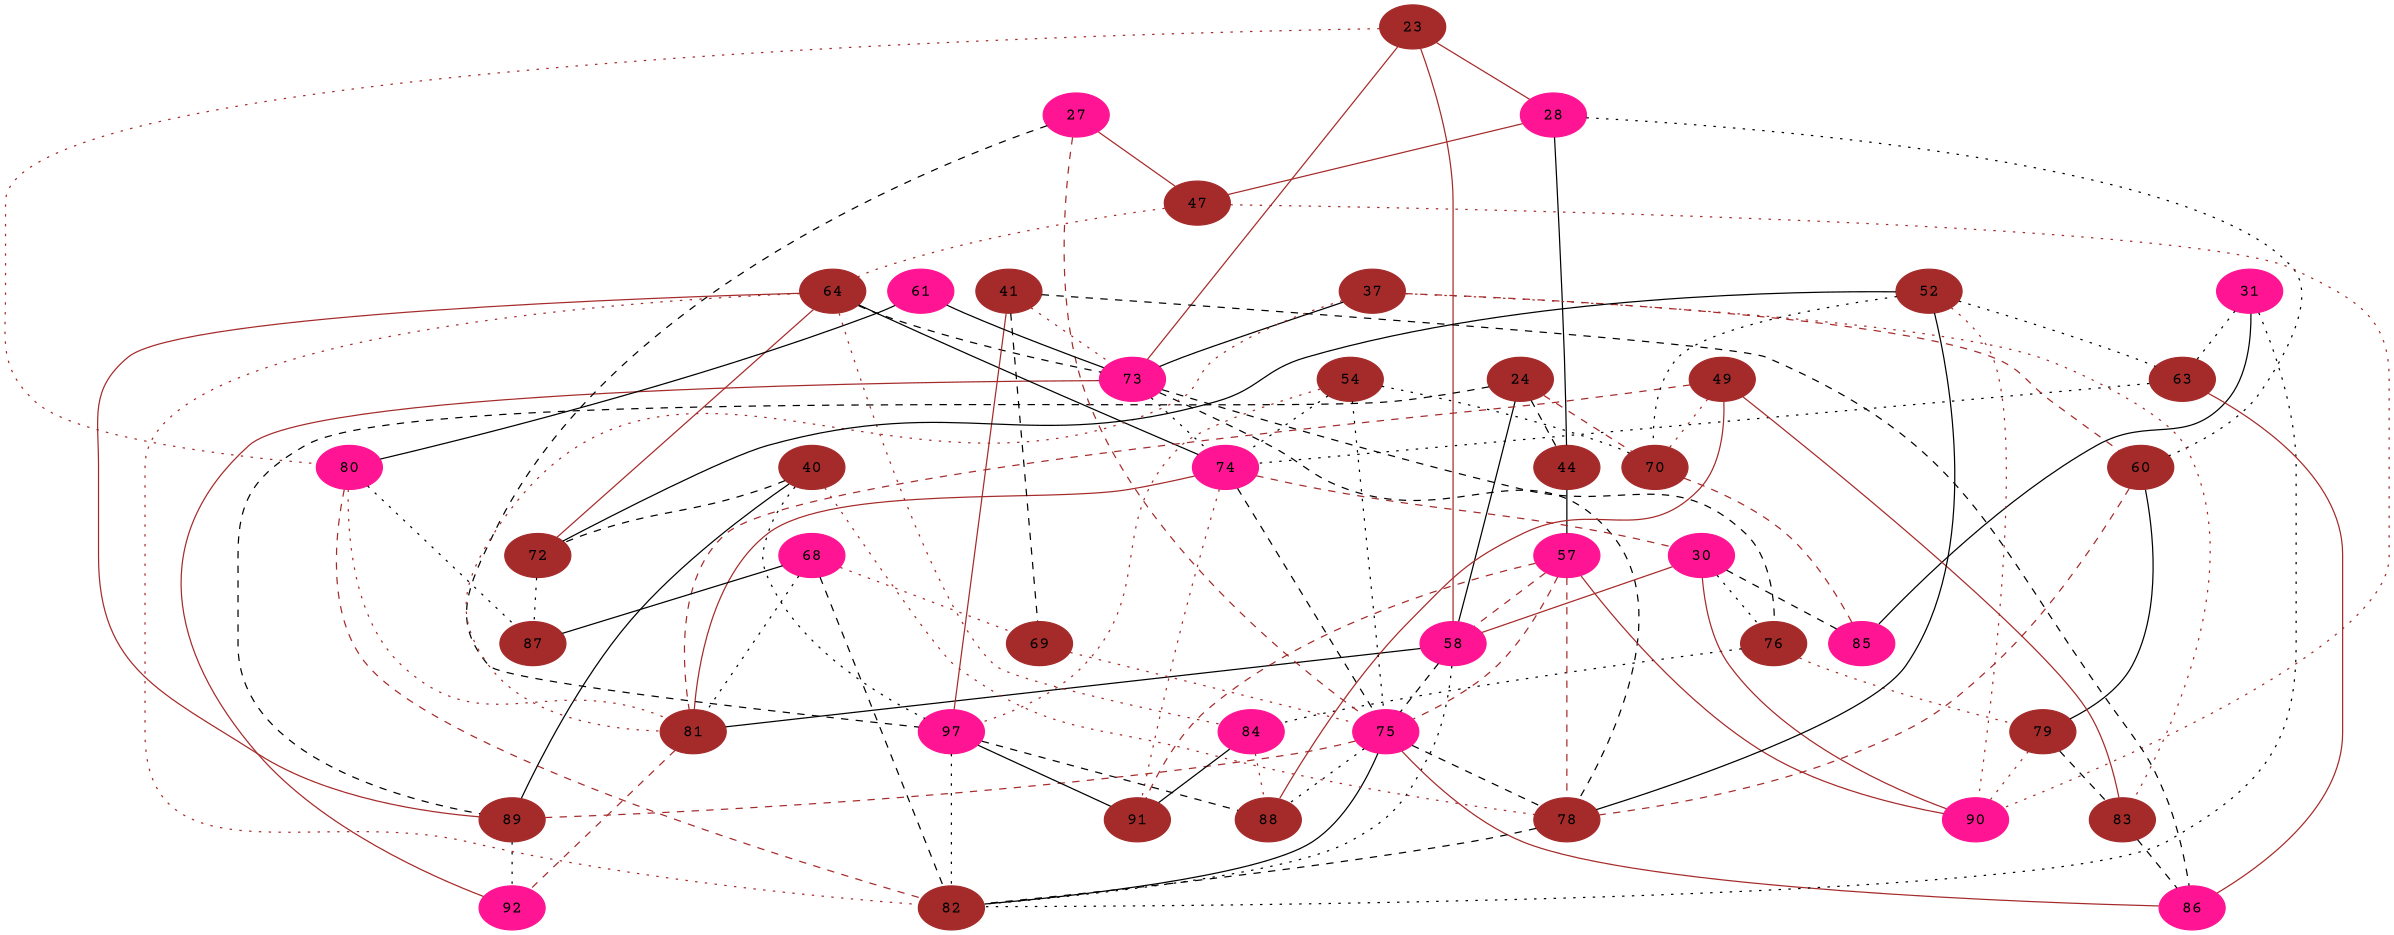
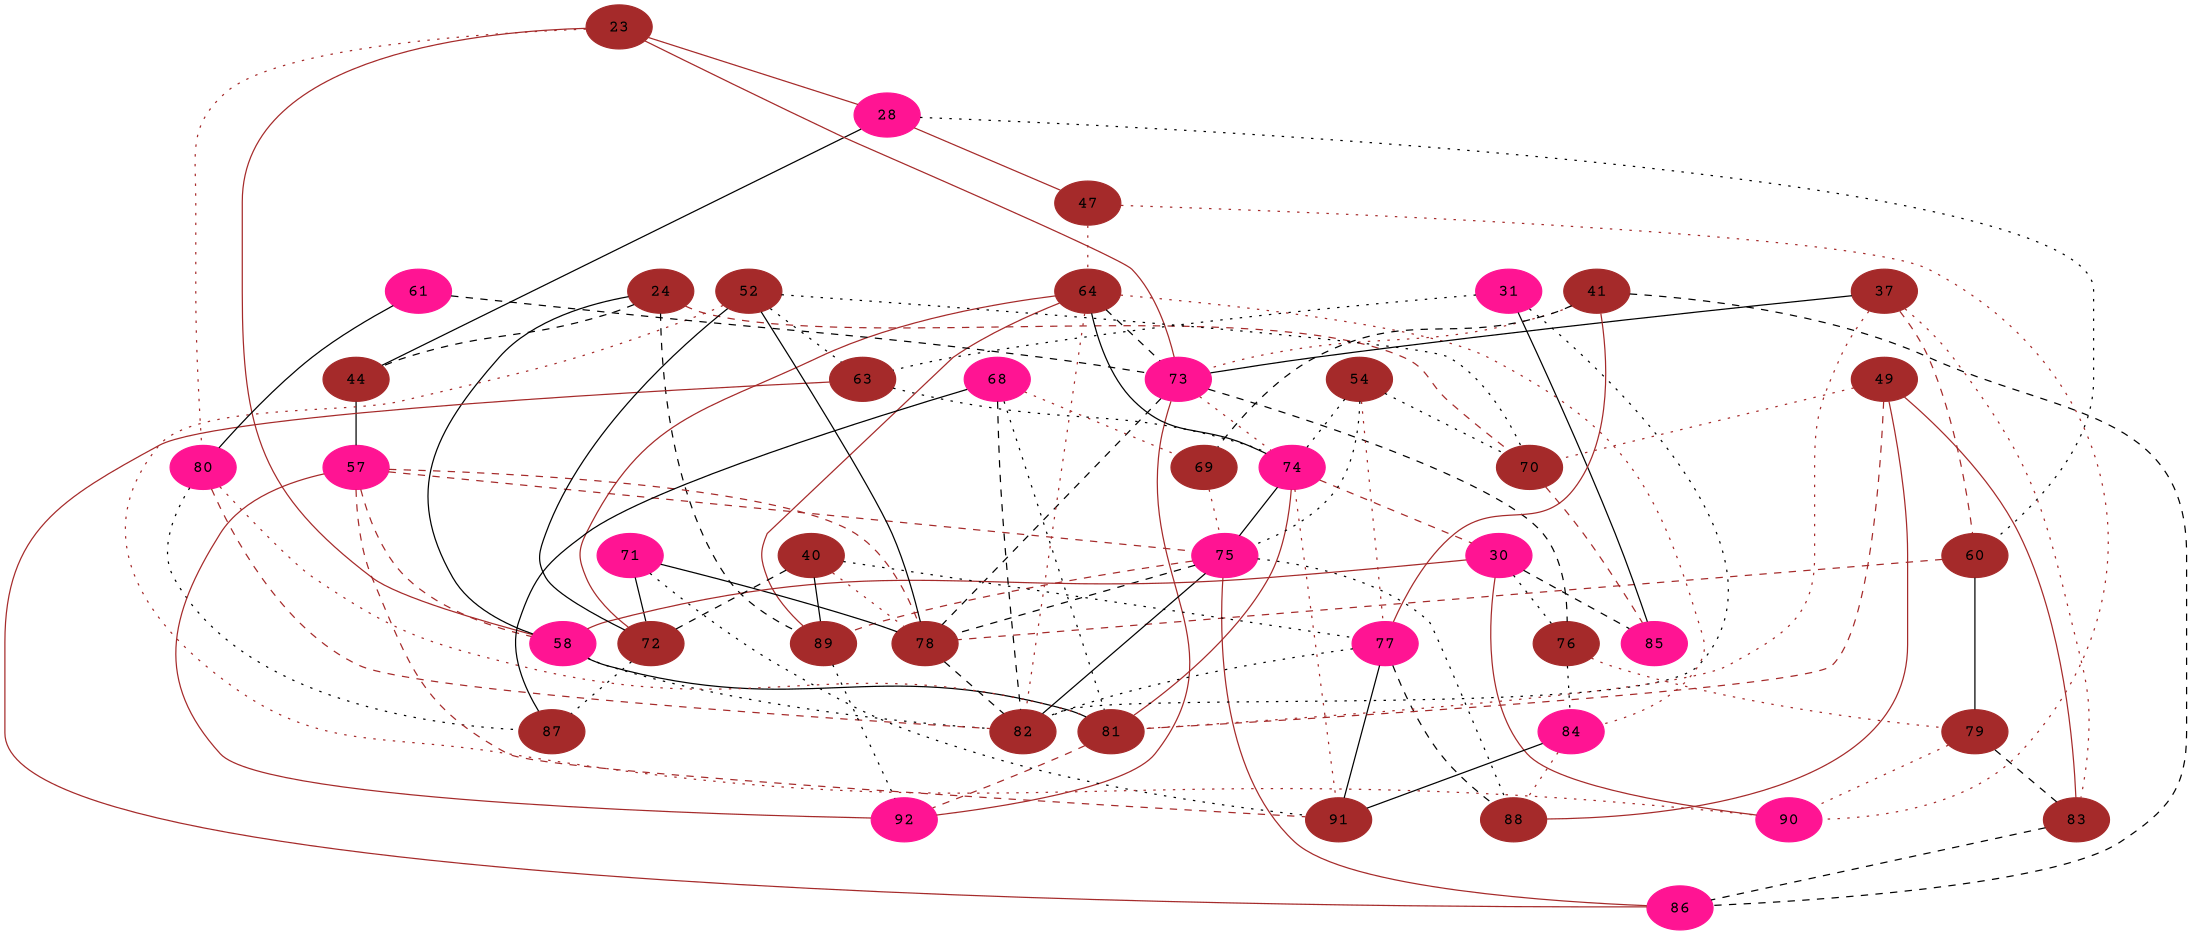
node "27": removed
edge "61" -- "73": style solid -> dashed
edge "73" -- "74": color black -> brown
node "71": added
edge "74" -- "75": style dashed -> solid
edge "58" -- "75": removed
node "97": label "97" -> "77"
edge "57" -- "90": now "57" -- "92"
